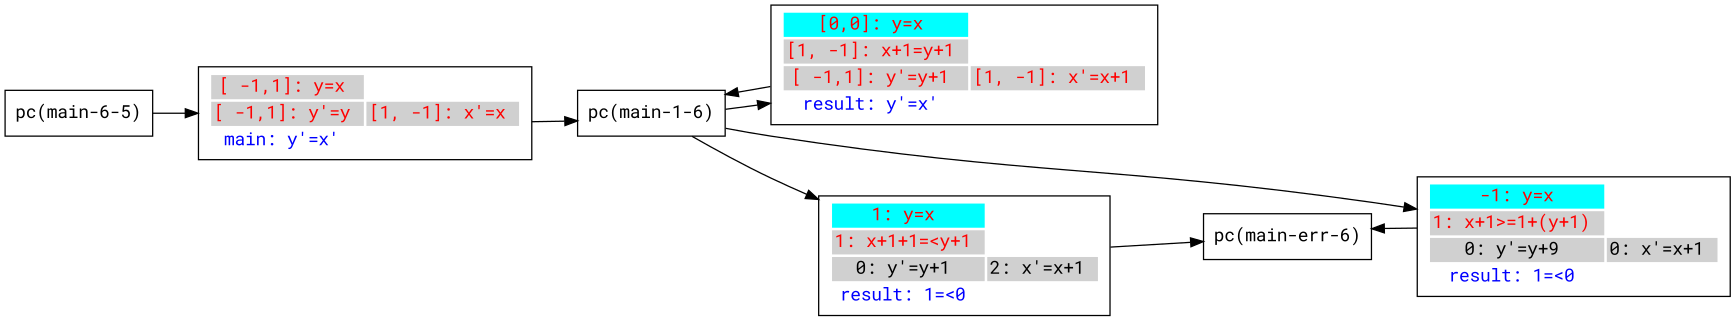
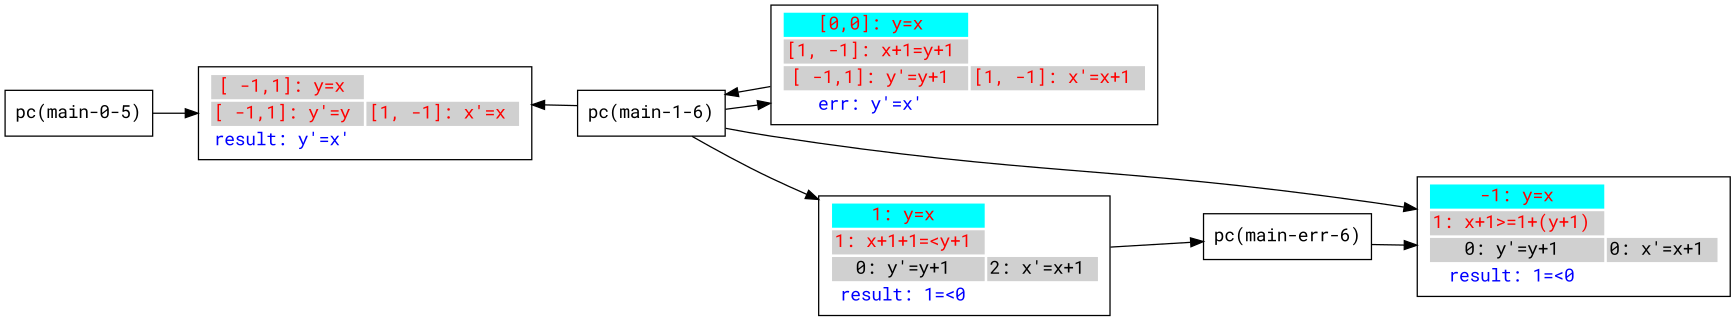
node "[0,0]: y=x": text "result: y'=x'" -> "err: y'=x'"
node "pc(main-6-5)": label "pc(main-6-5)" -> "pc(main-0-5)"
edge "[ -1,1]: y=x" -> "pc(main-1-6)": reversed
node "[ -1,1]: y=x": text "main: y'=x'" -> "result: y'=x'"
edge "-1: y=x" -> "pc(main-err-6)": reversed
node "-1: y=x": text "0: y'=y+9" -> "0: y'=y+1"
